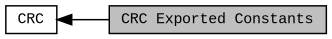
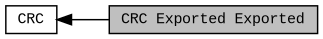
node "CRC Exported Constants": label "CRC Exported Constants" -> "CRC Exported Exported"
